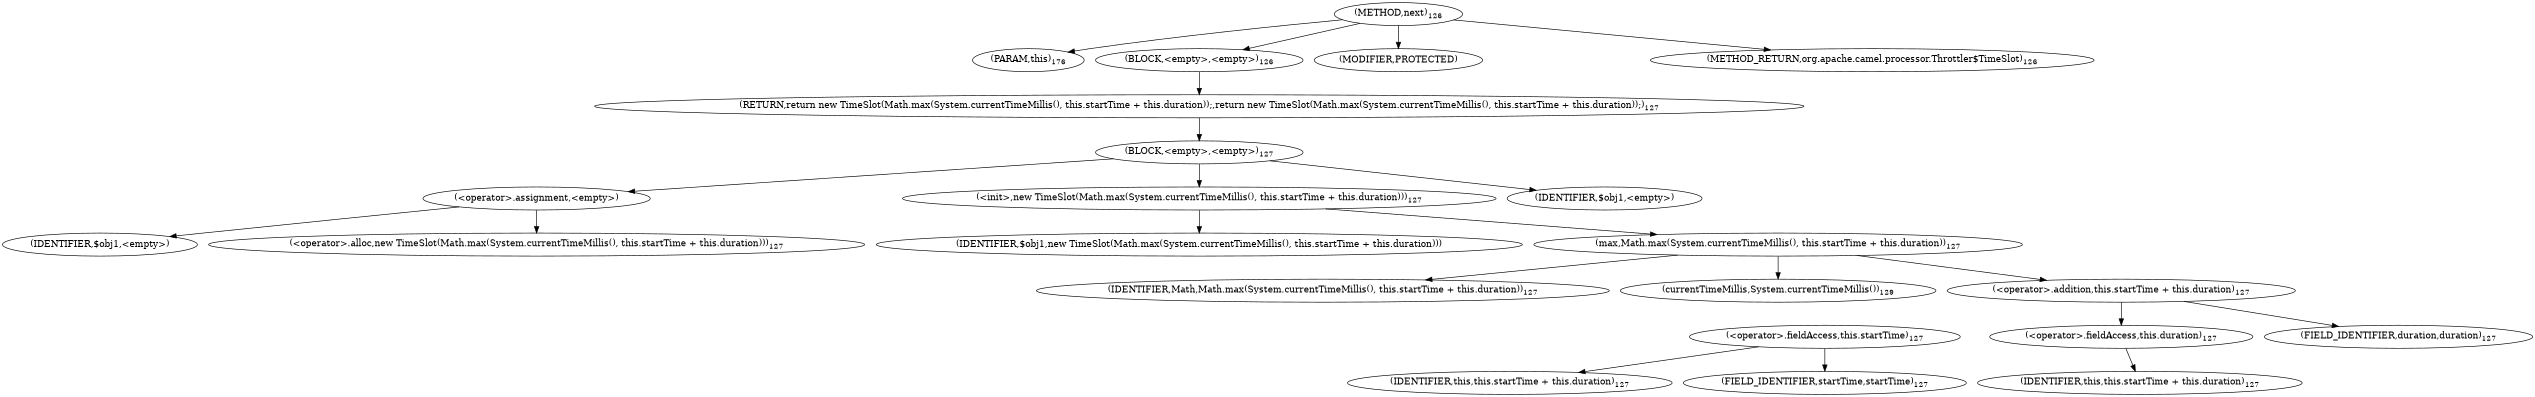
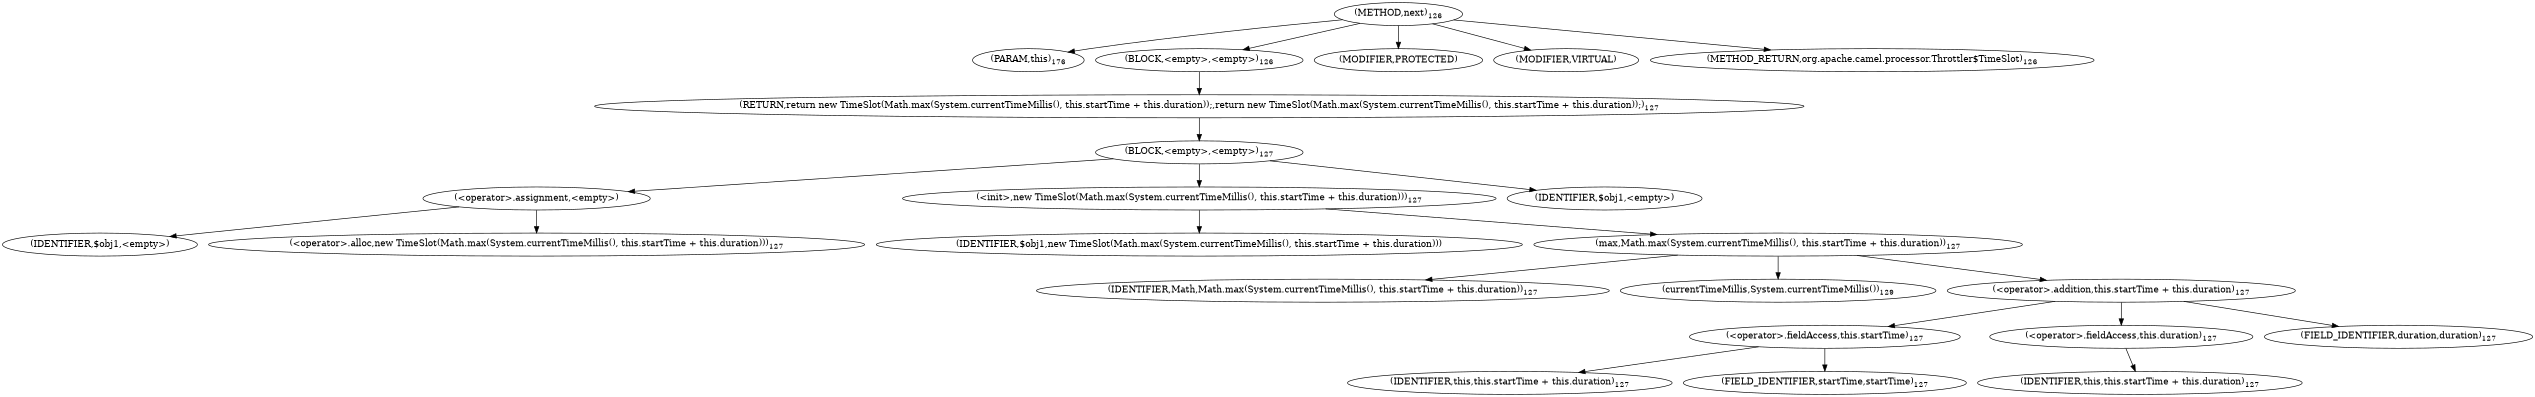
node "(MODIFIER,VIRTUAL)": added
edge "(<operator>.addition,this.startTime + this.duration)" -> "(<operator>.fieldAccess,this.startTime)": added
